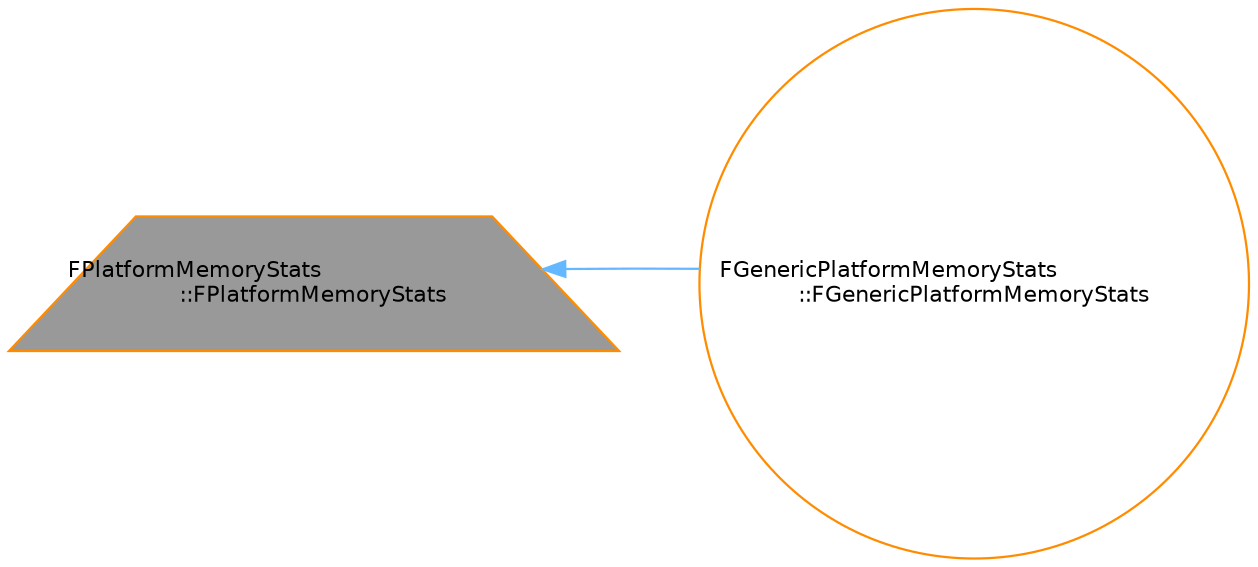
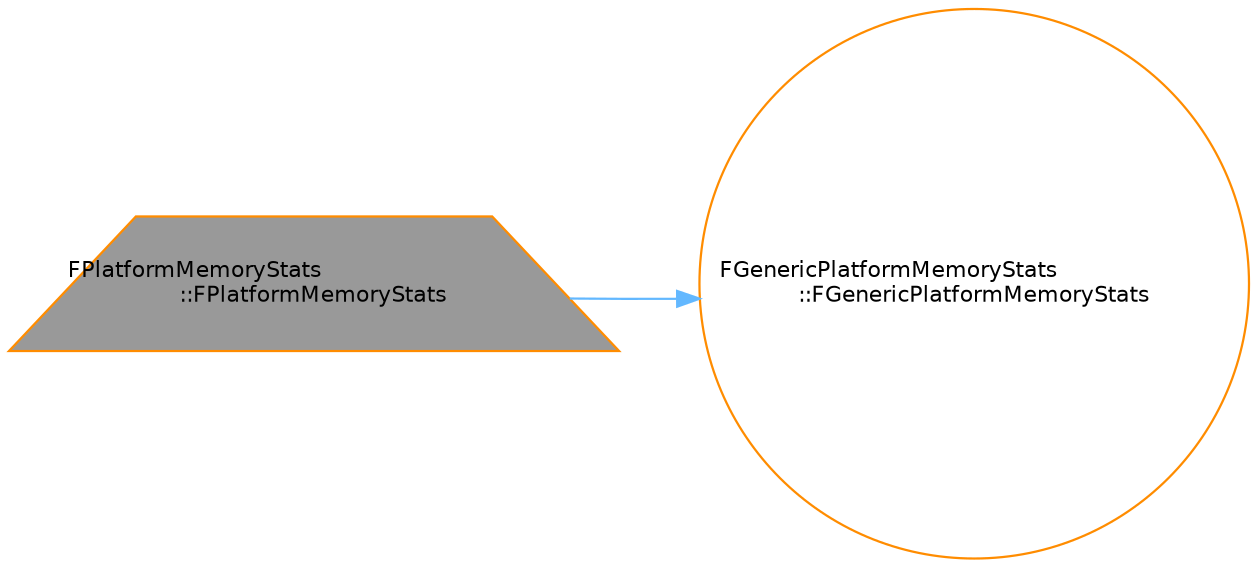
edge "FGenericPlatformMemoryStats ::FGenericPlatformMemoryStats" -> "FPlatformMemoryStats ::FPlatformMemoryStats": reversed
